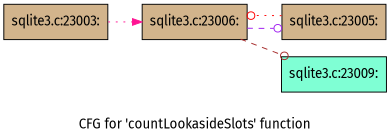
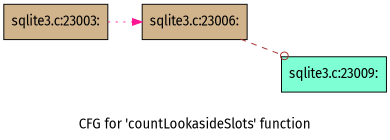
node "sqlite3.c:23005:": removed
